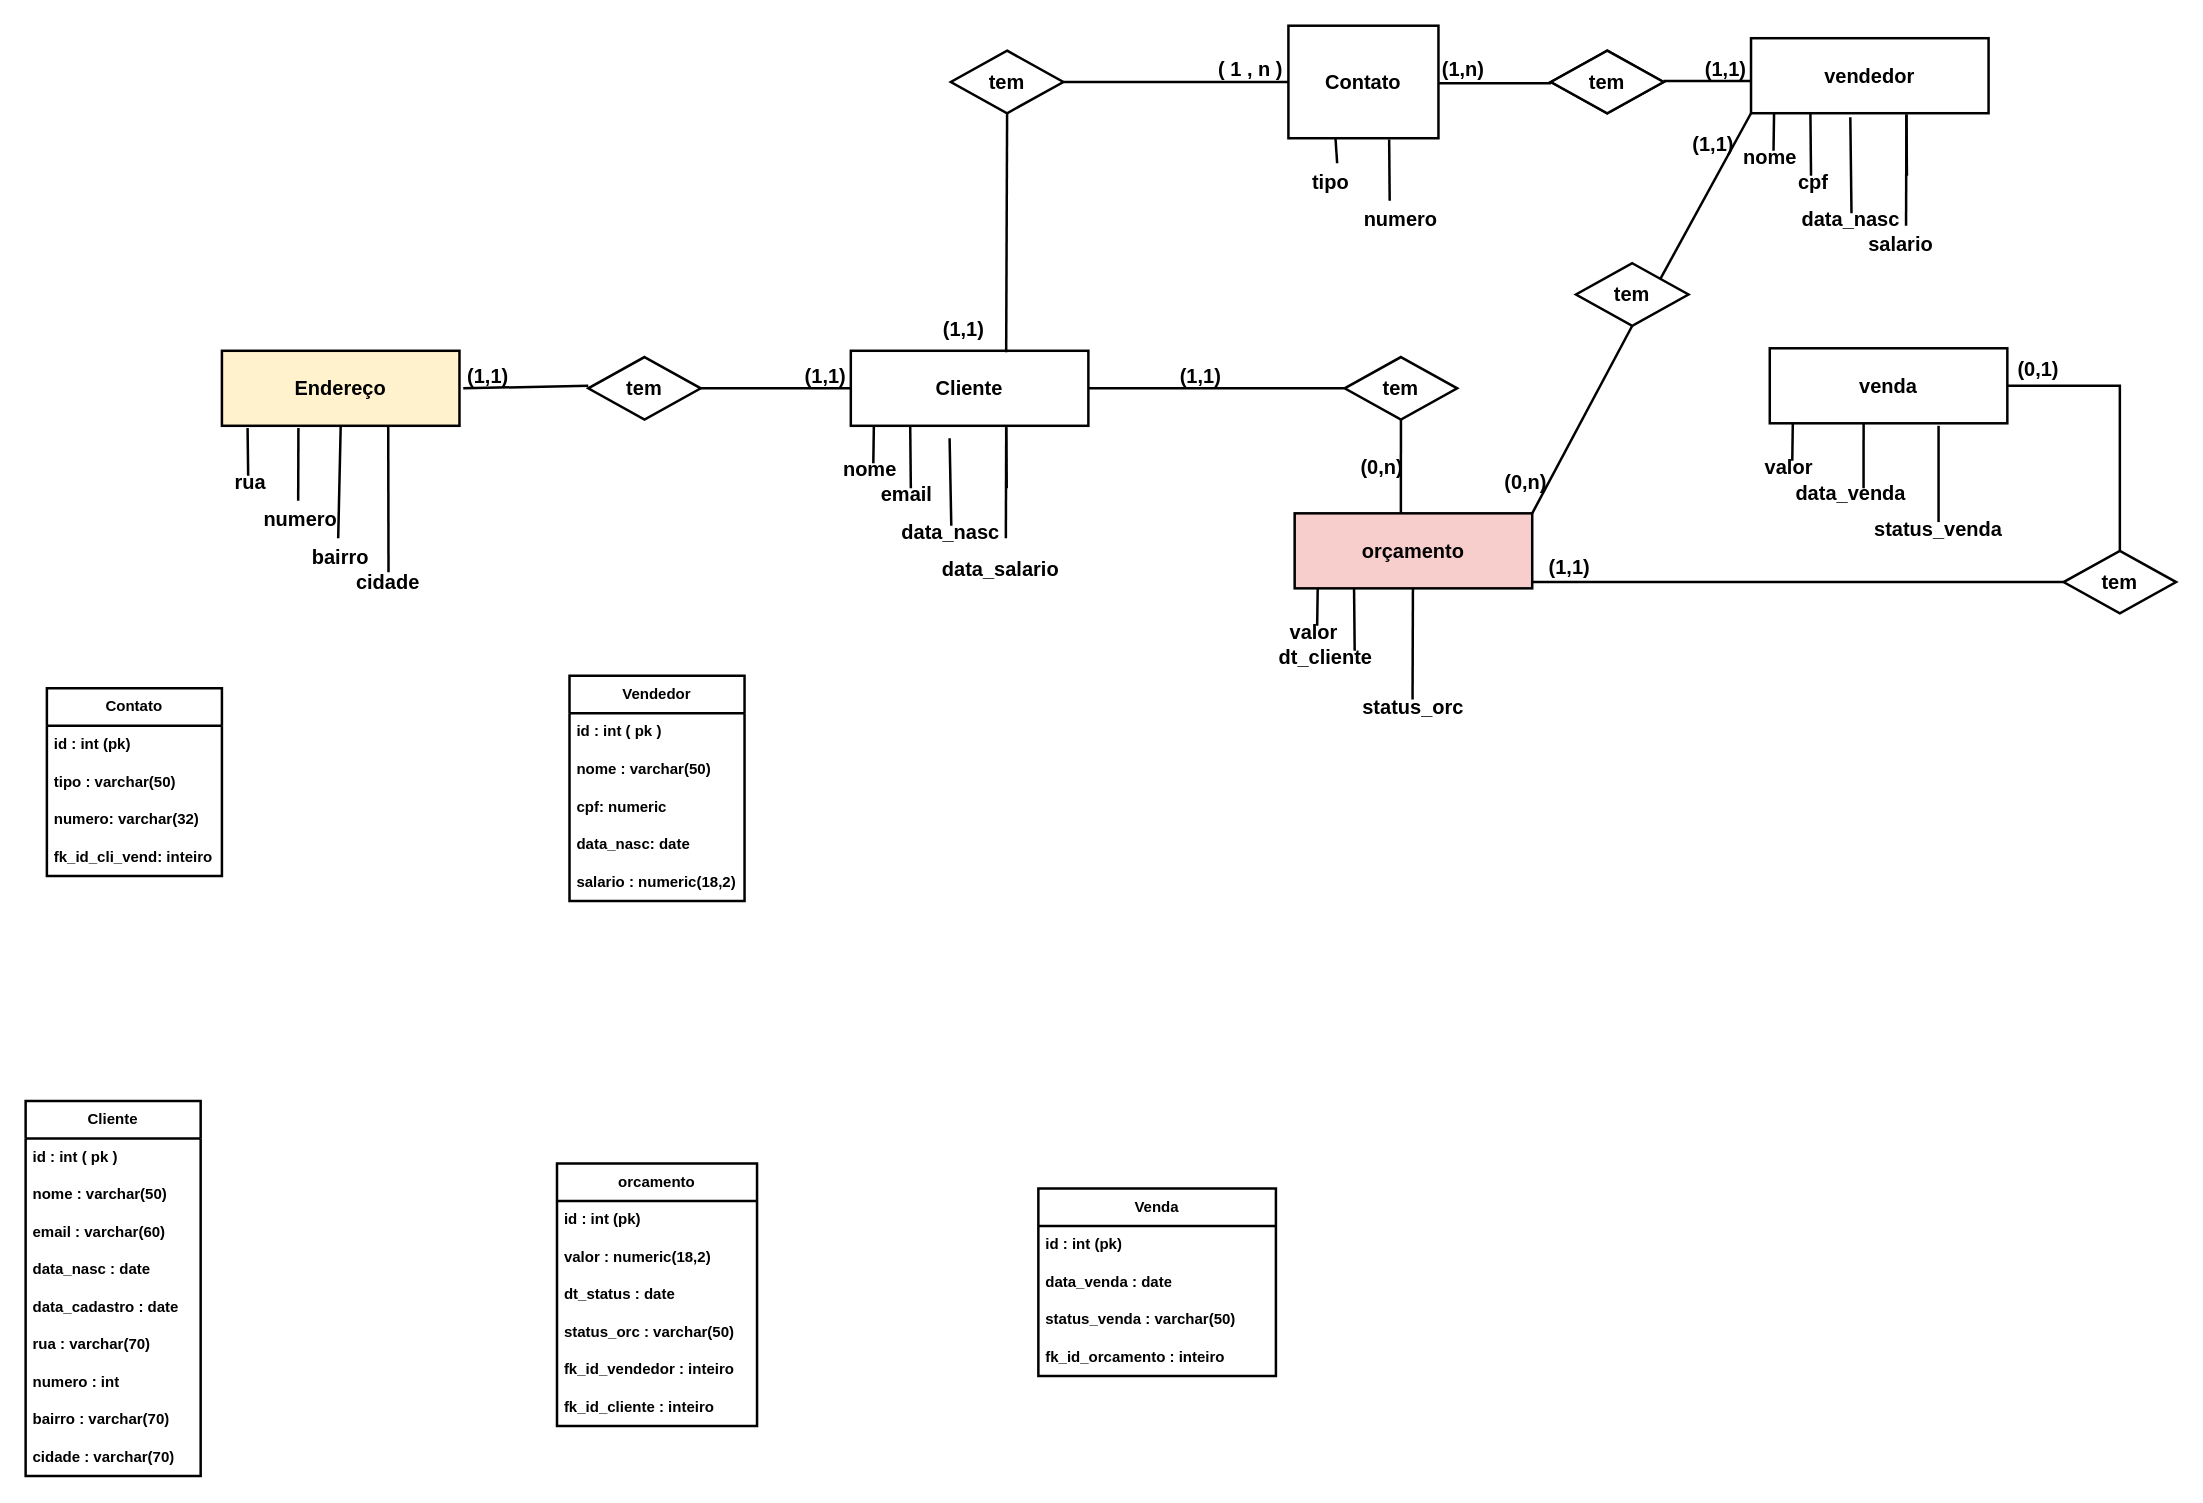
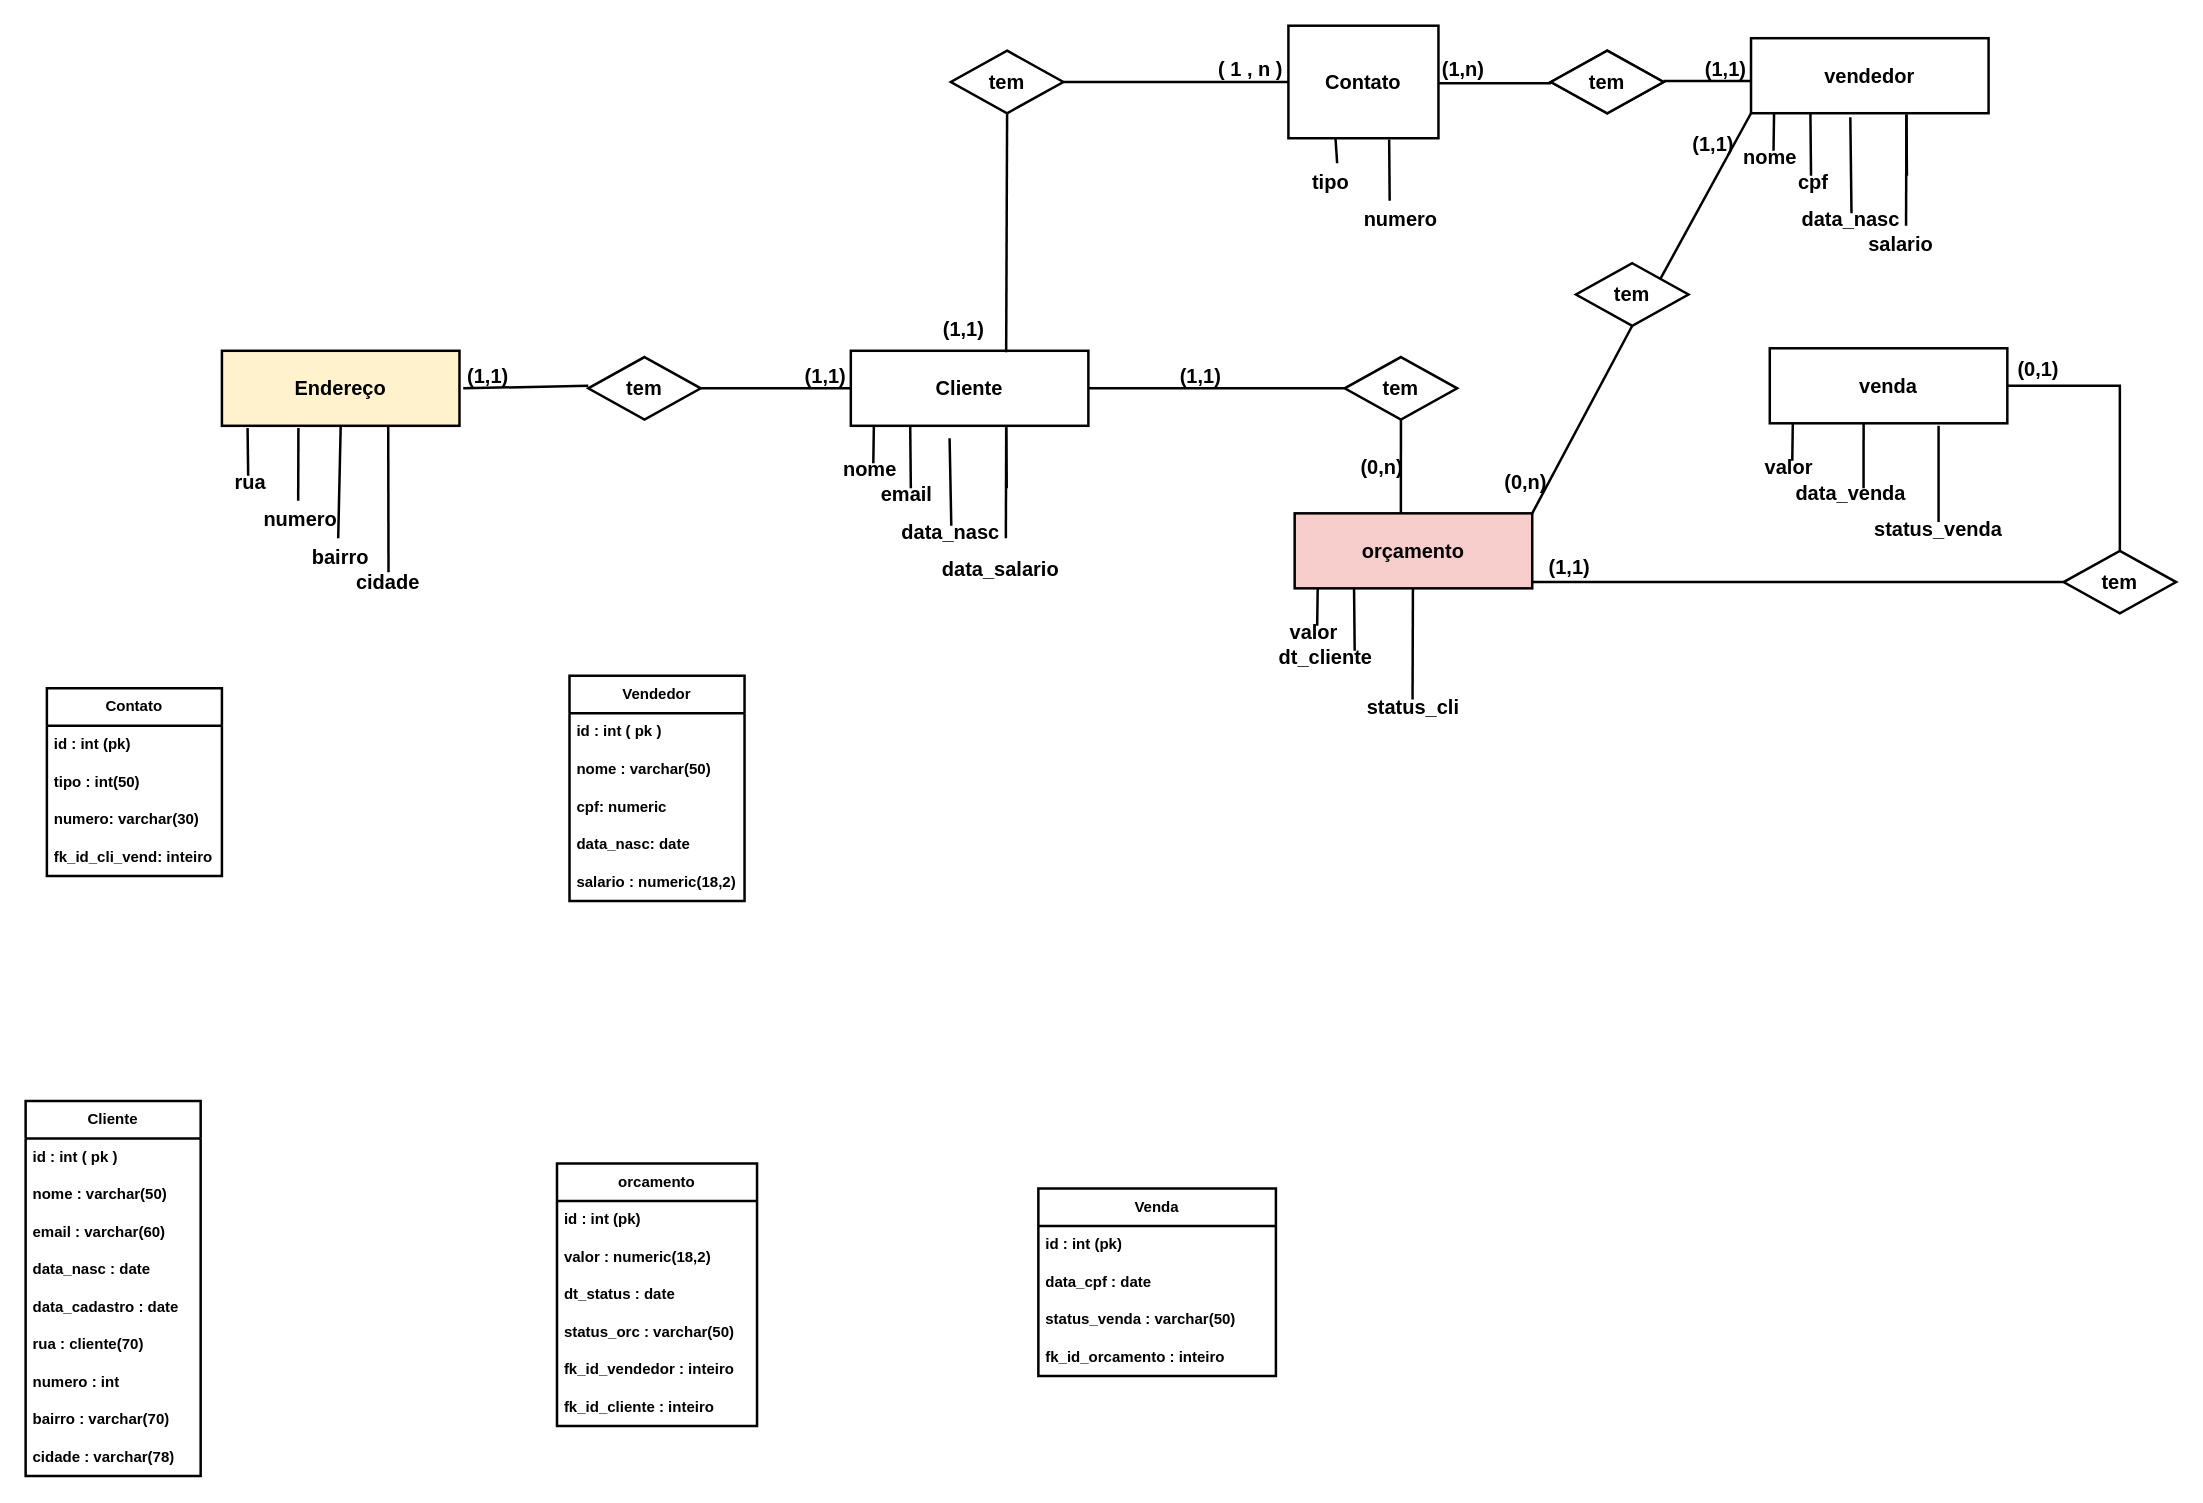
node "status_orc": label "status_orc" -> "status_cli"
node "tipo : varchar(50)": label "tipo : varchar(50)" -> "tipo : int(50)"
node "numero: varchar(32)": label "numero: varchar(32)" -> "numero: varchar(30)"
node "data_venda : date": label "data_venda : date" -> "data_cpf : date"
node "rua : varchar(70)": label "rua : varchar(70)" -> "rua : cliente(70)"
node "cidade : varchar(70)": label "cidade : varchar(70)" -> "cidade : varchar(78)"
